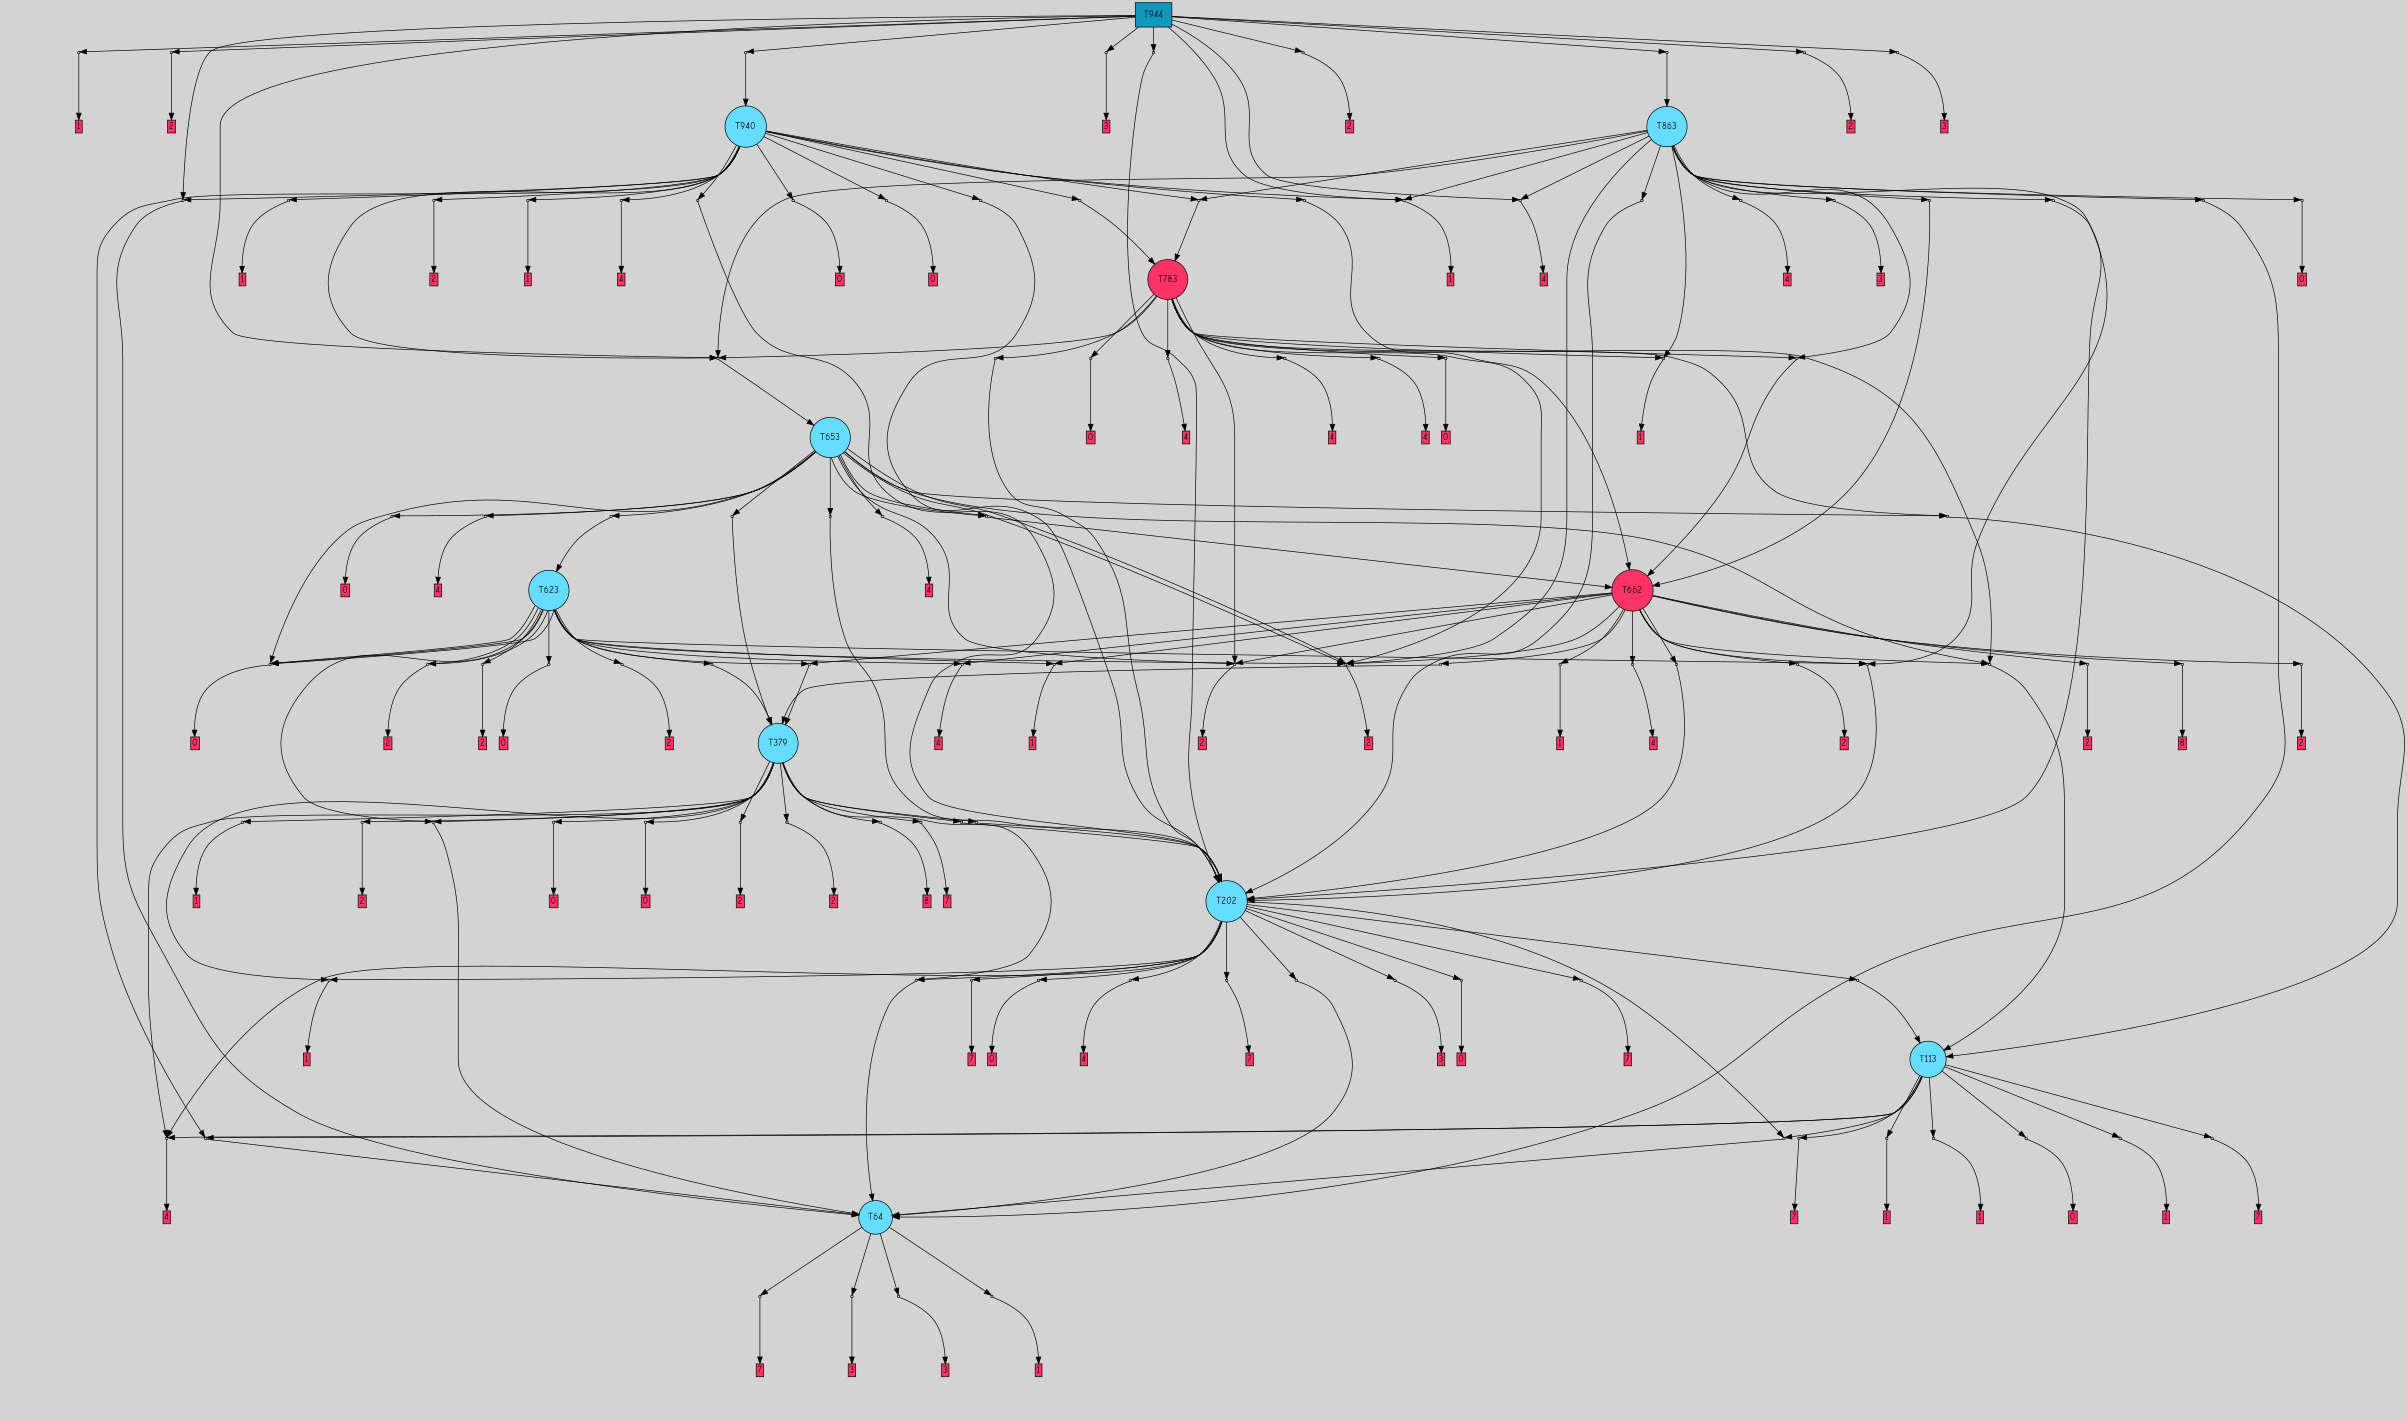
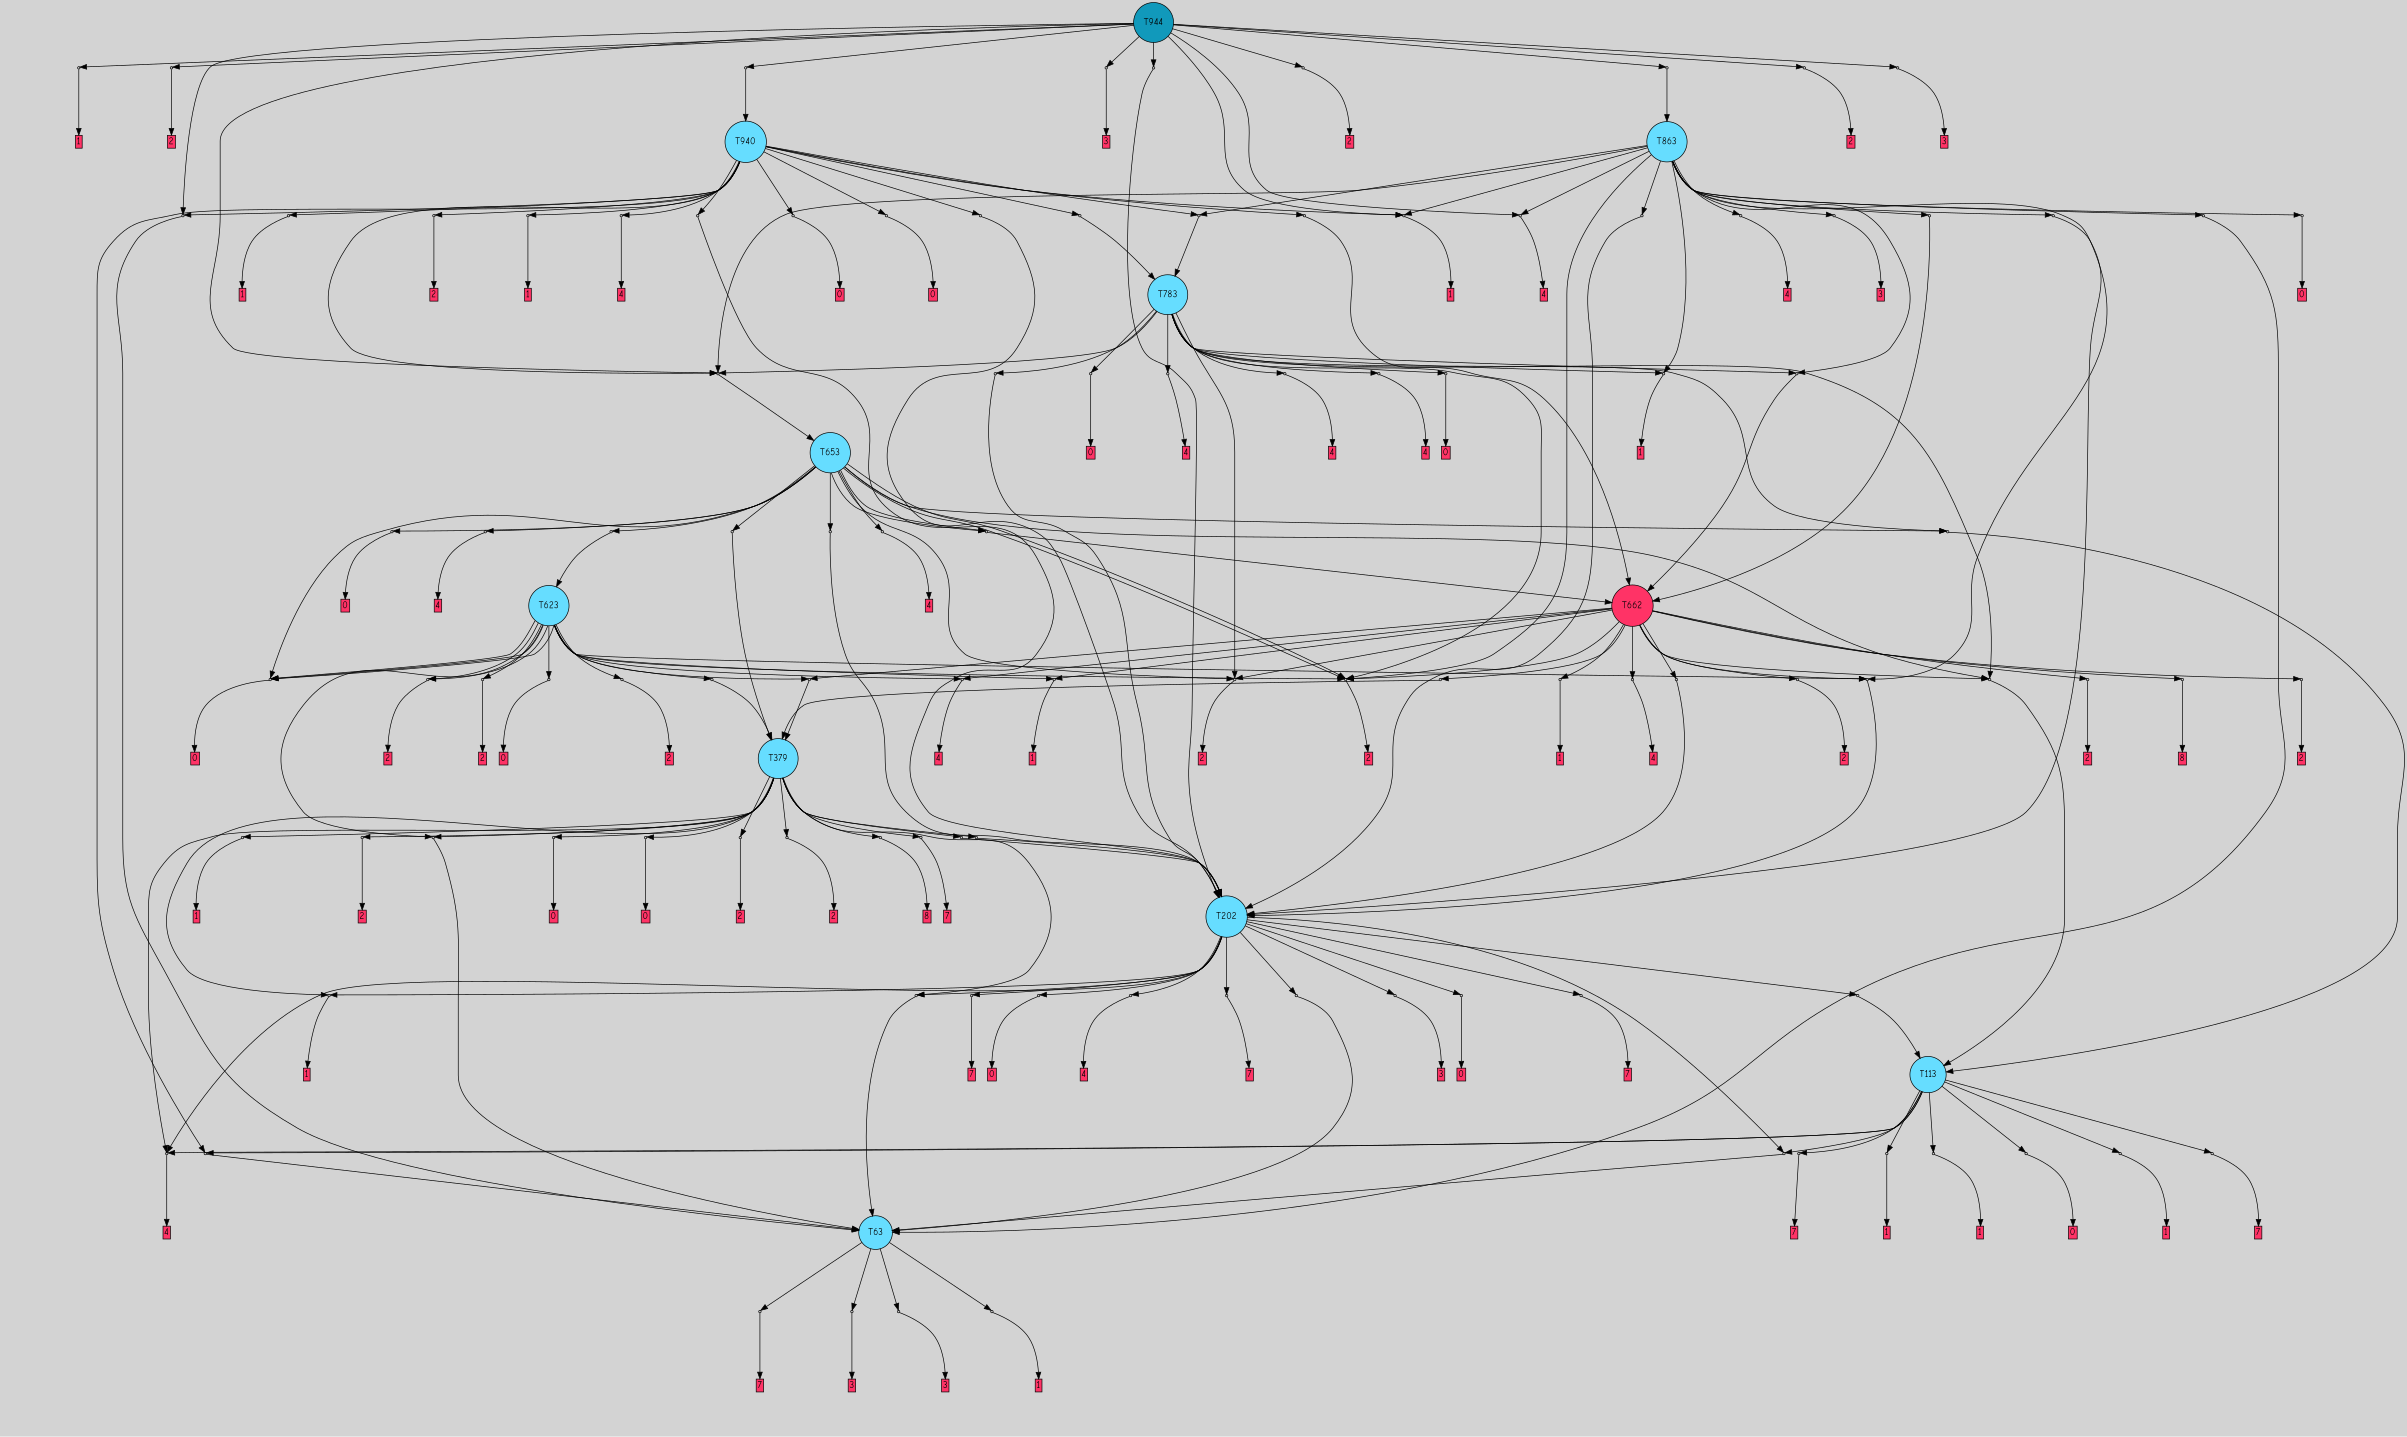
node "T944": shape box -> circle
node "T783": fillcolor #ff3366 -> #66ddff
node "T64": label "T64" -> "T63"
